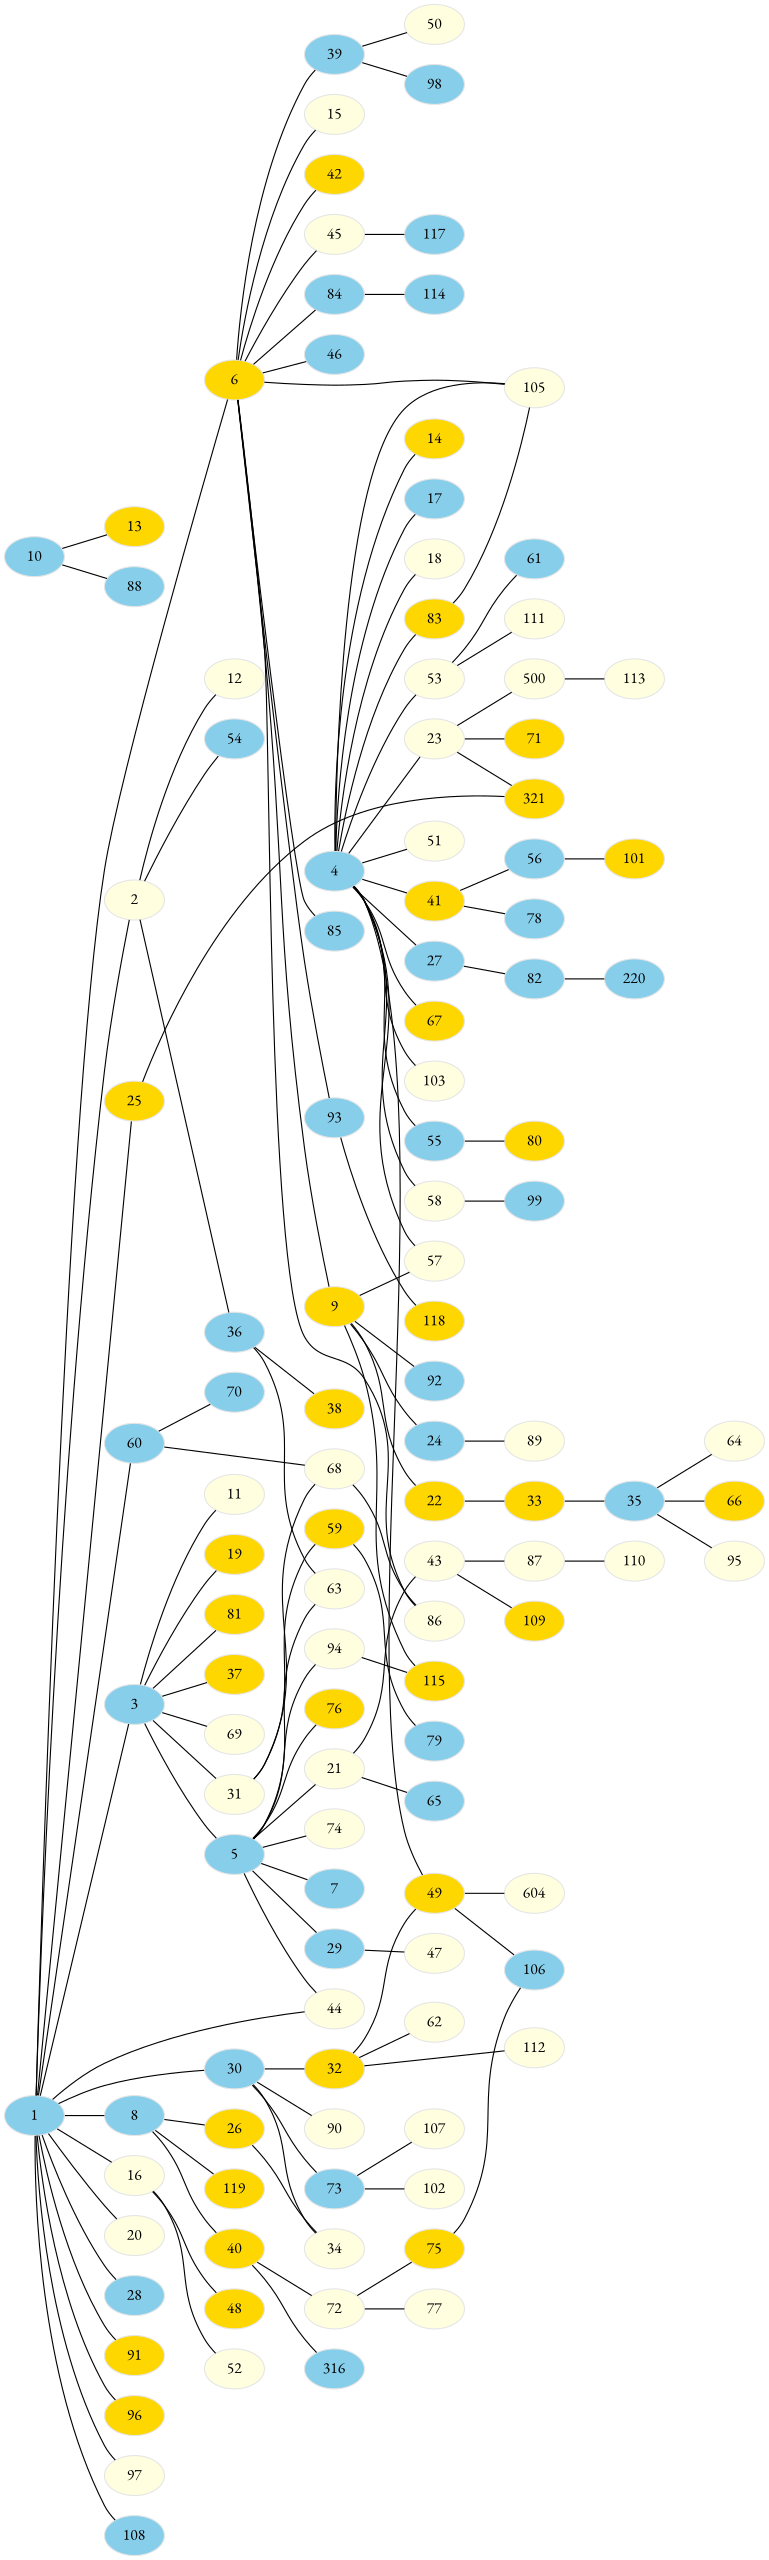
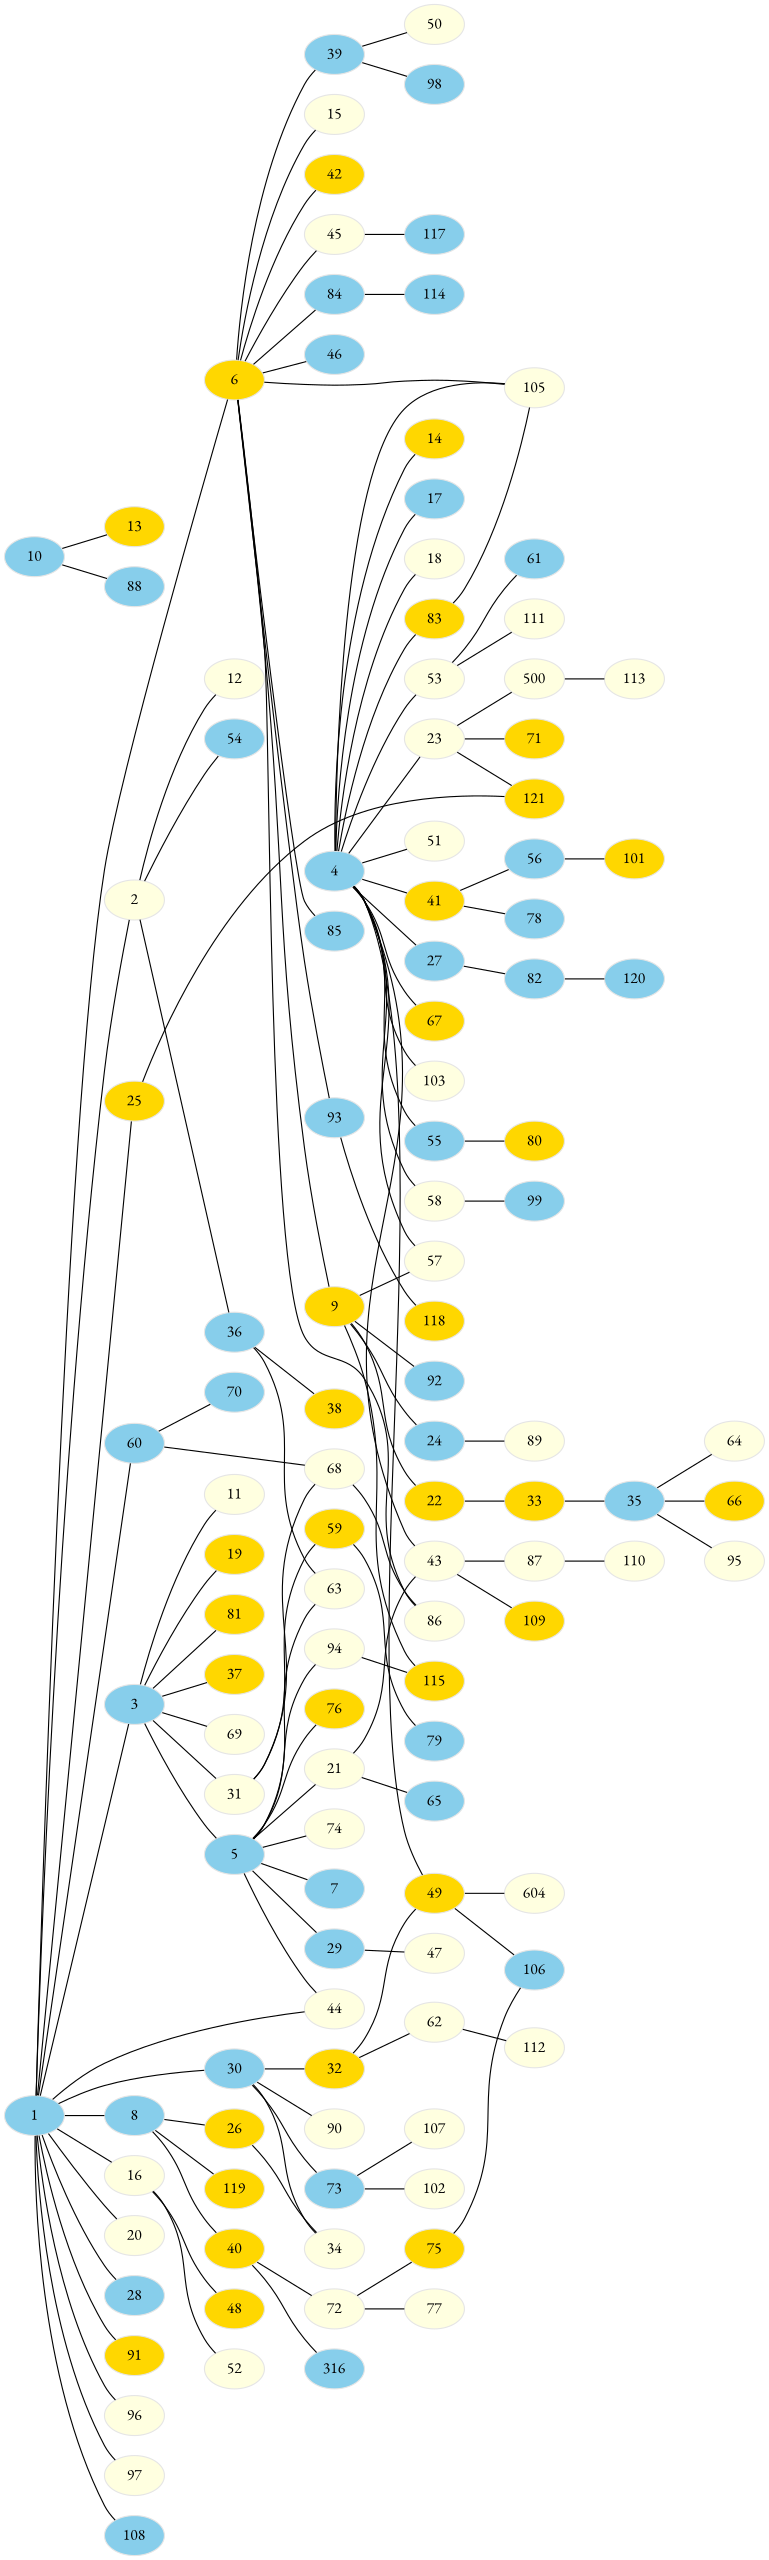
node "321": label "321" -> "121"
node "220": label "220" -> "120"
edge "4" -- "43": added
edge "112" -- "32": now "112" -- "62"
node "96": fillcolor gold -> lightyellow
